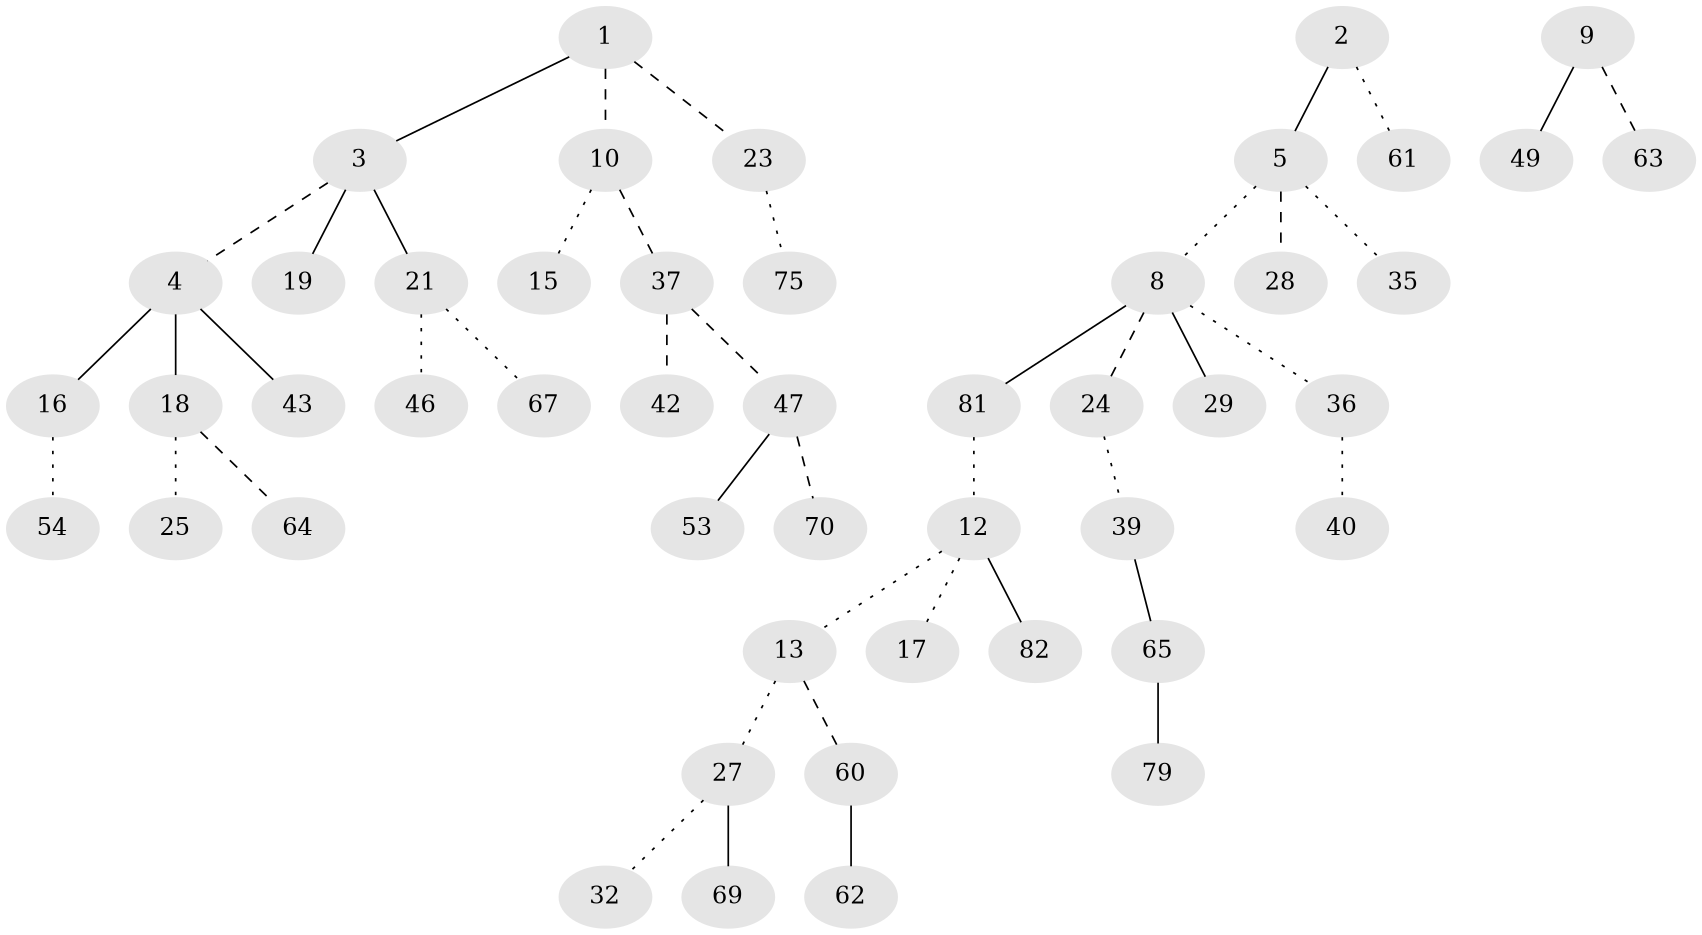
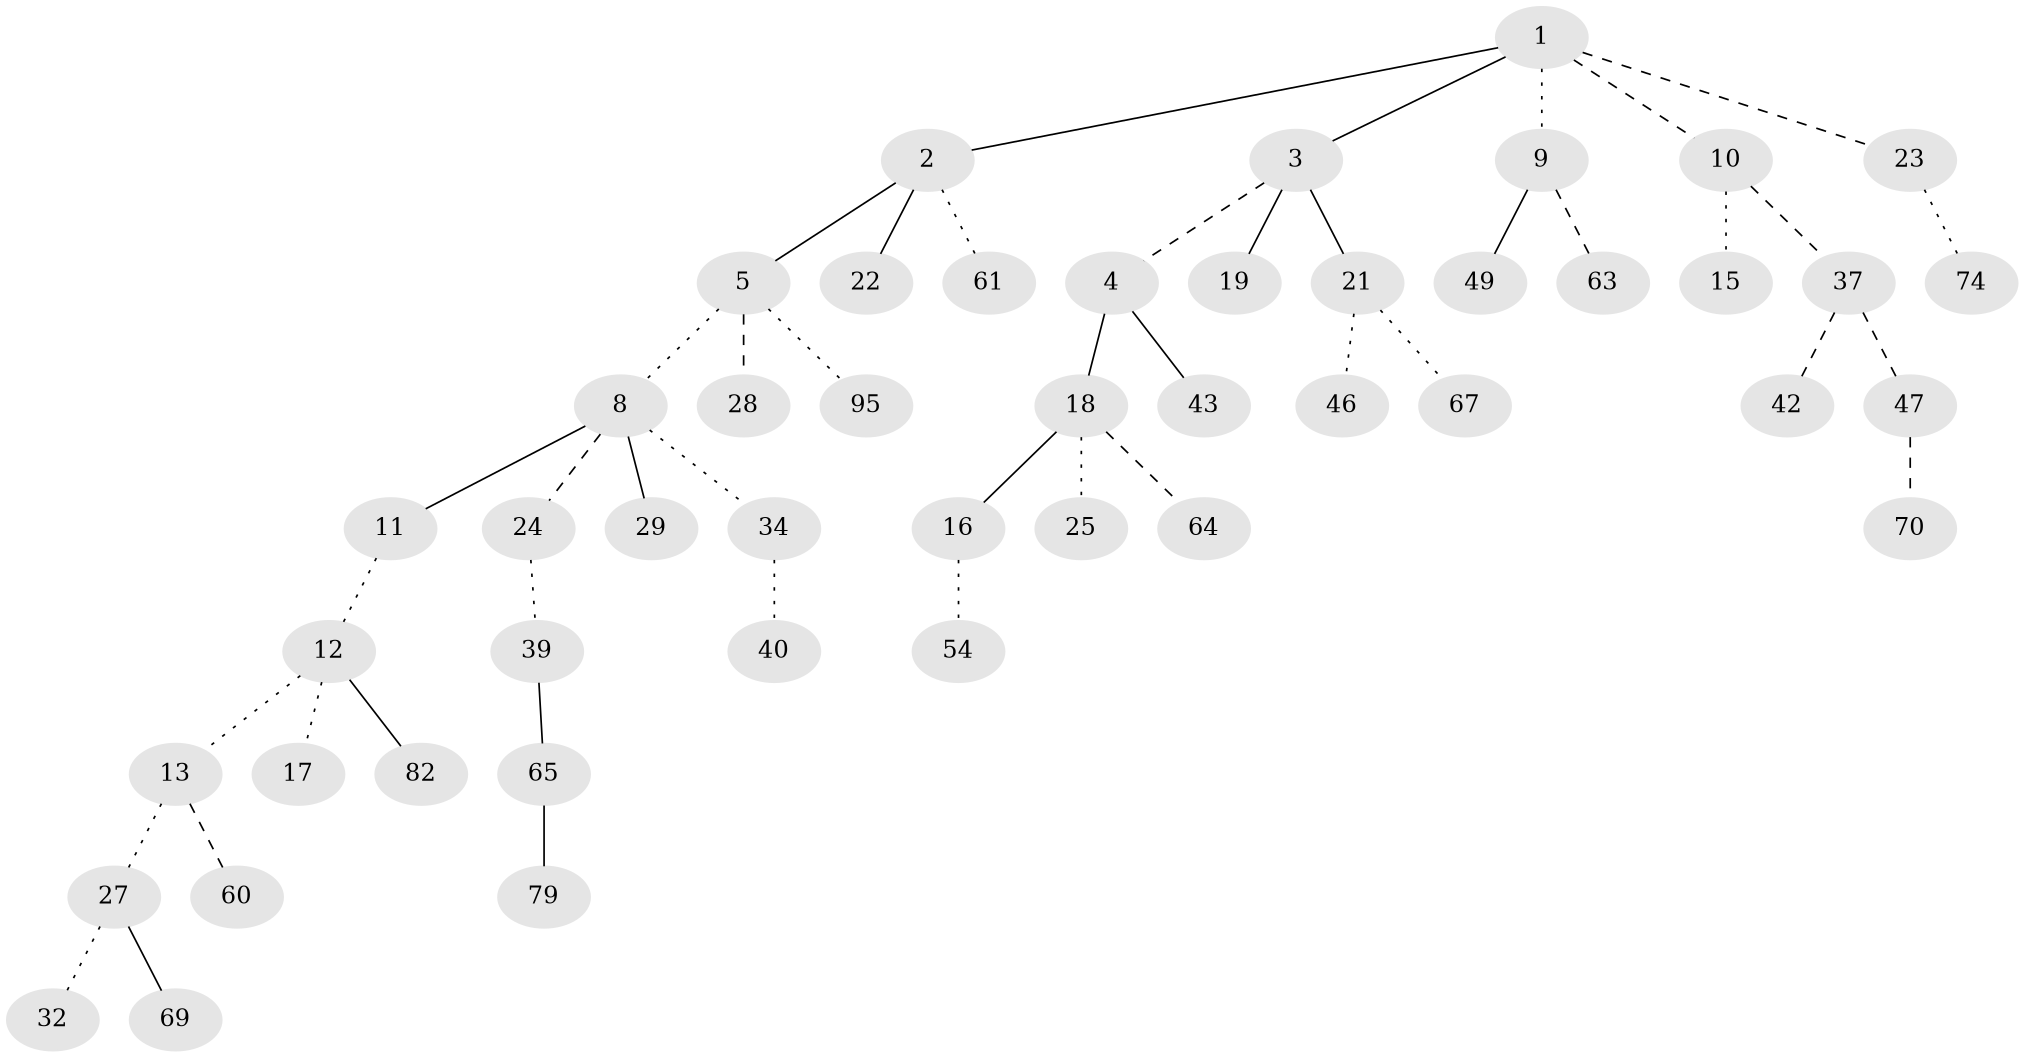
edge "1" -- "2": added
edge "1" -- "9": added
node "75": label "75" -> "74"
node "22": added
node "35": label "35" -> "95"
edge "4" -- "16": now "18" -- "16"
node "81": label "81" -> "11"
node "36": label "36" -> "34"
node "53": removed
node "62": removed
